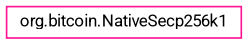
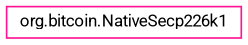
node "org.bitcoin.NativeSecp256k1": label "org.bitcoin.NativeSecp256k1" -> "org.bitcoin.NativeSecp226k1"
